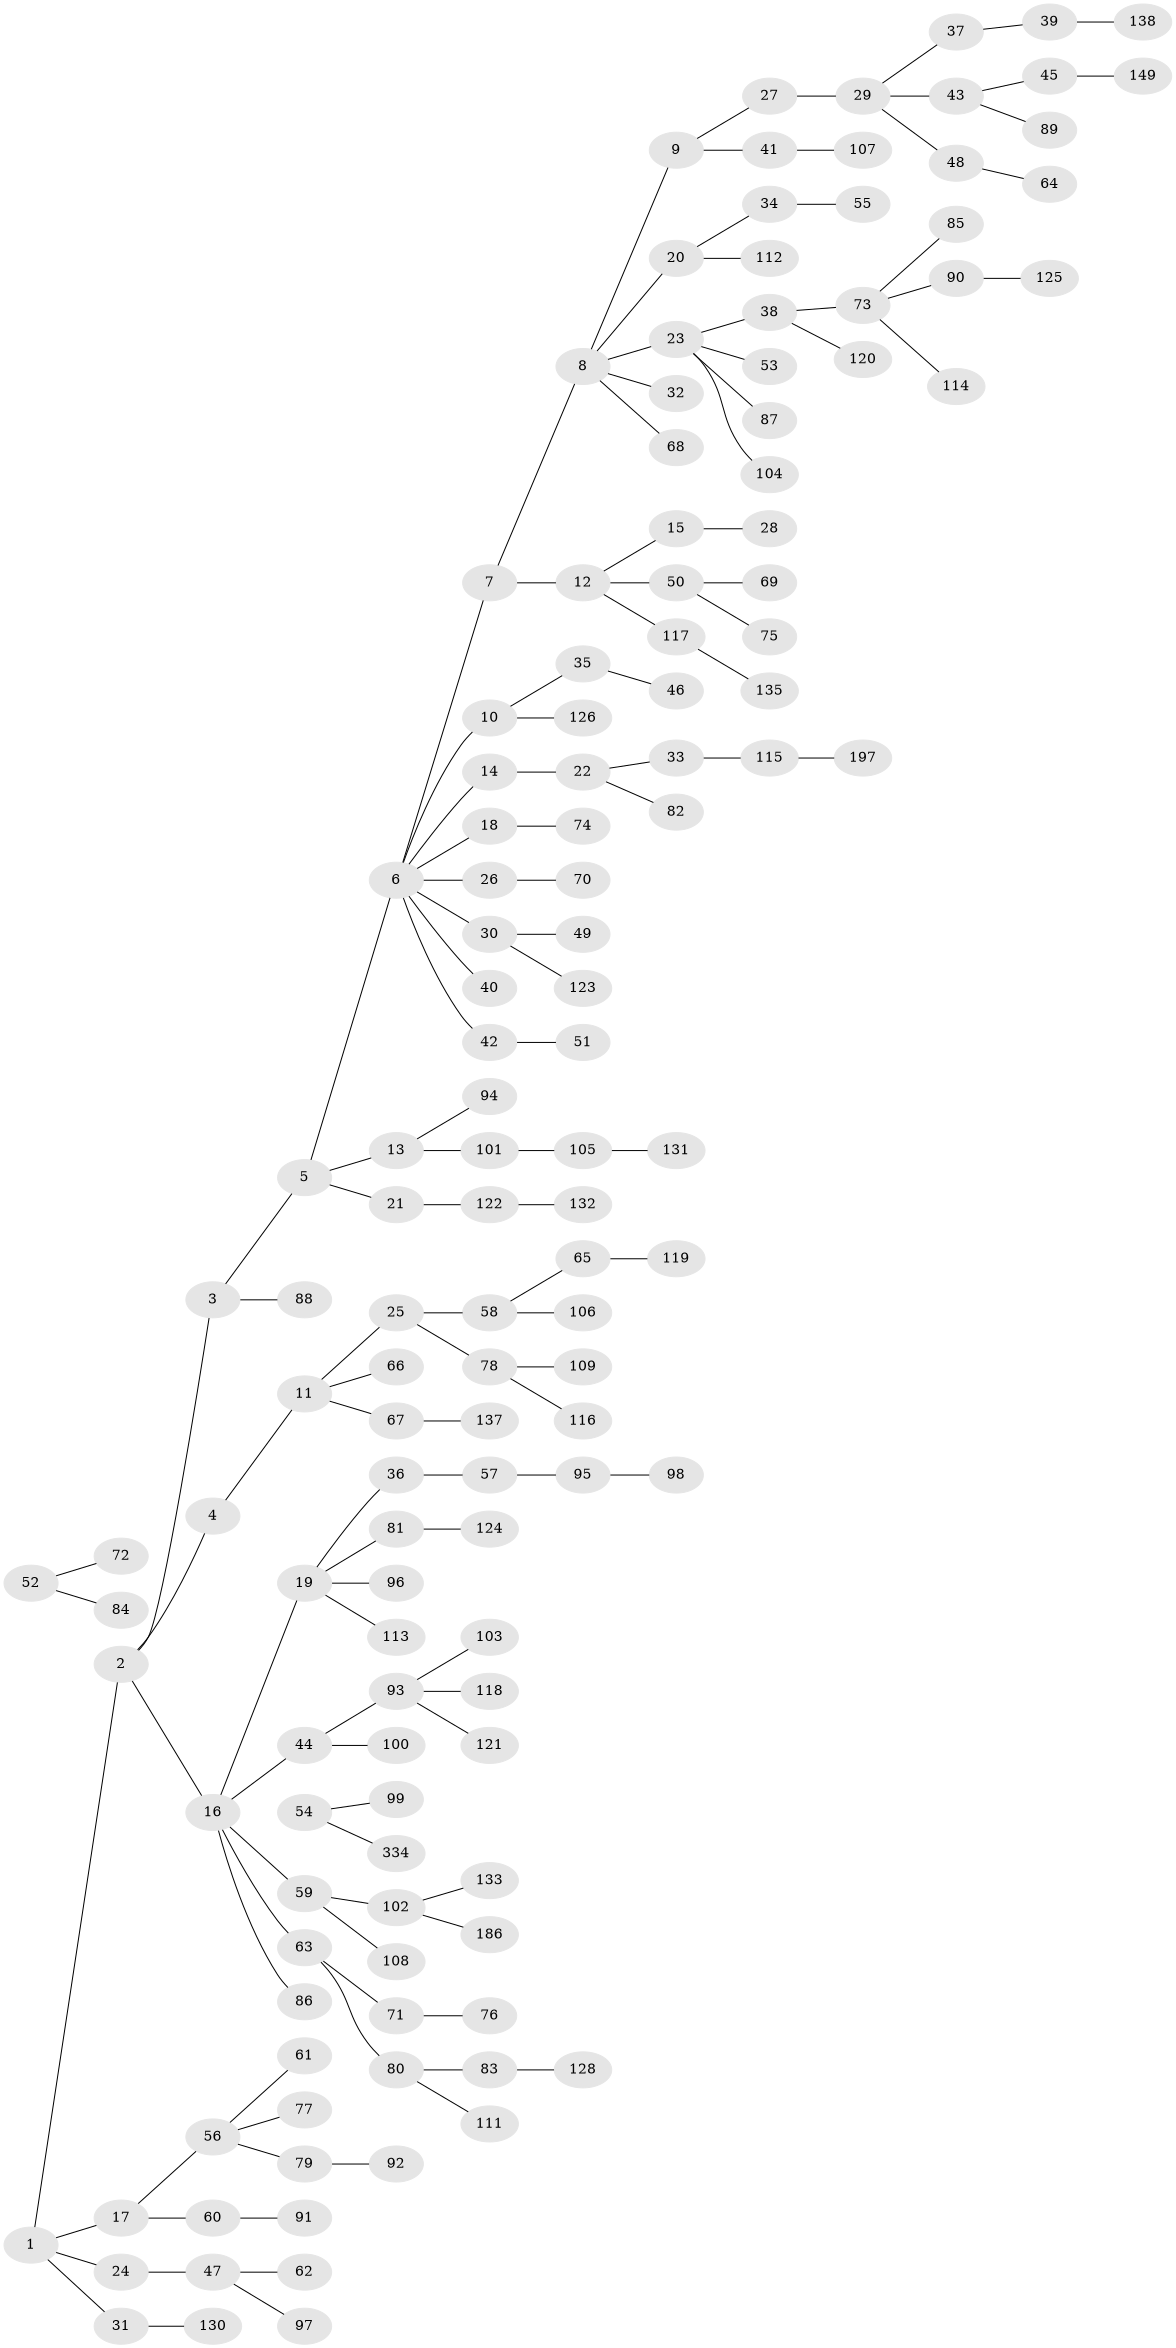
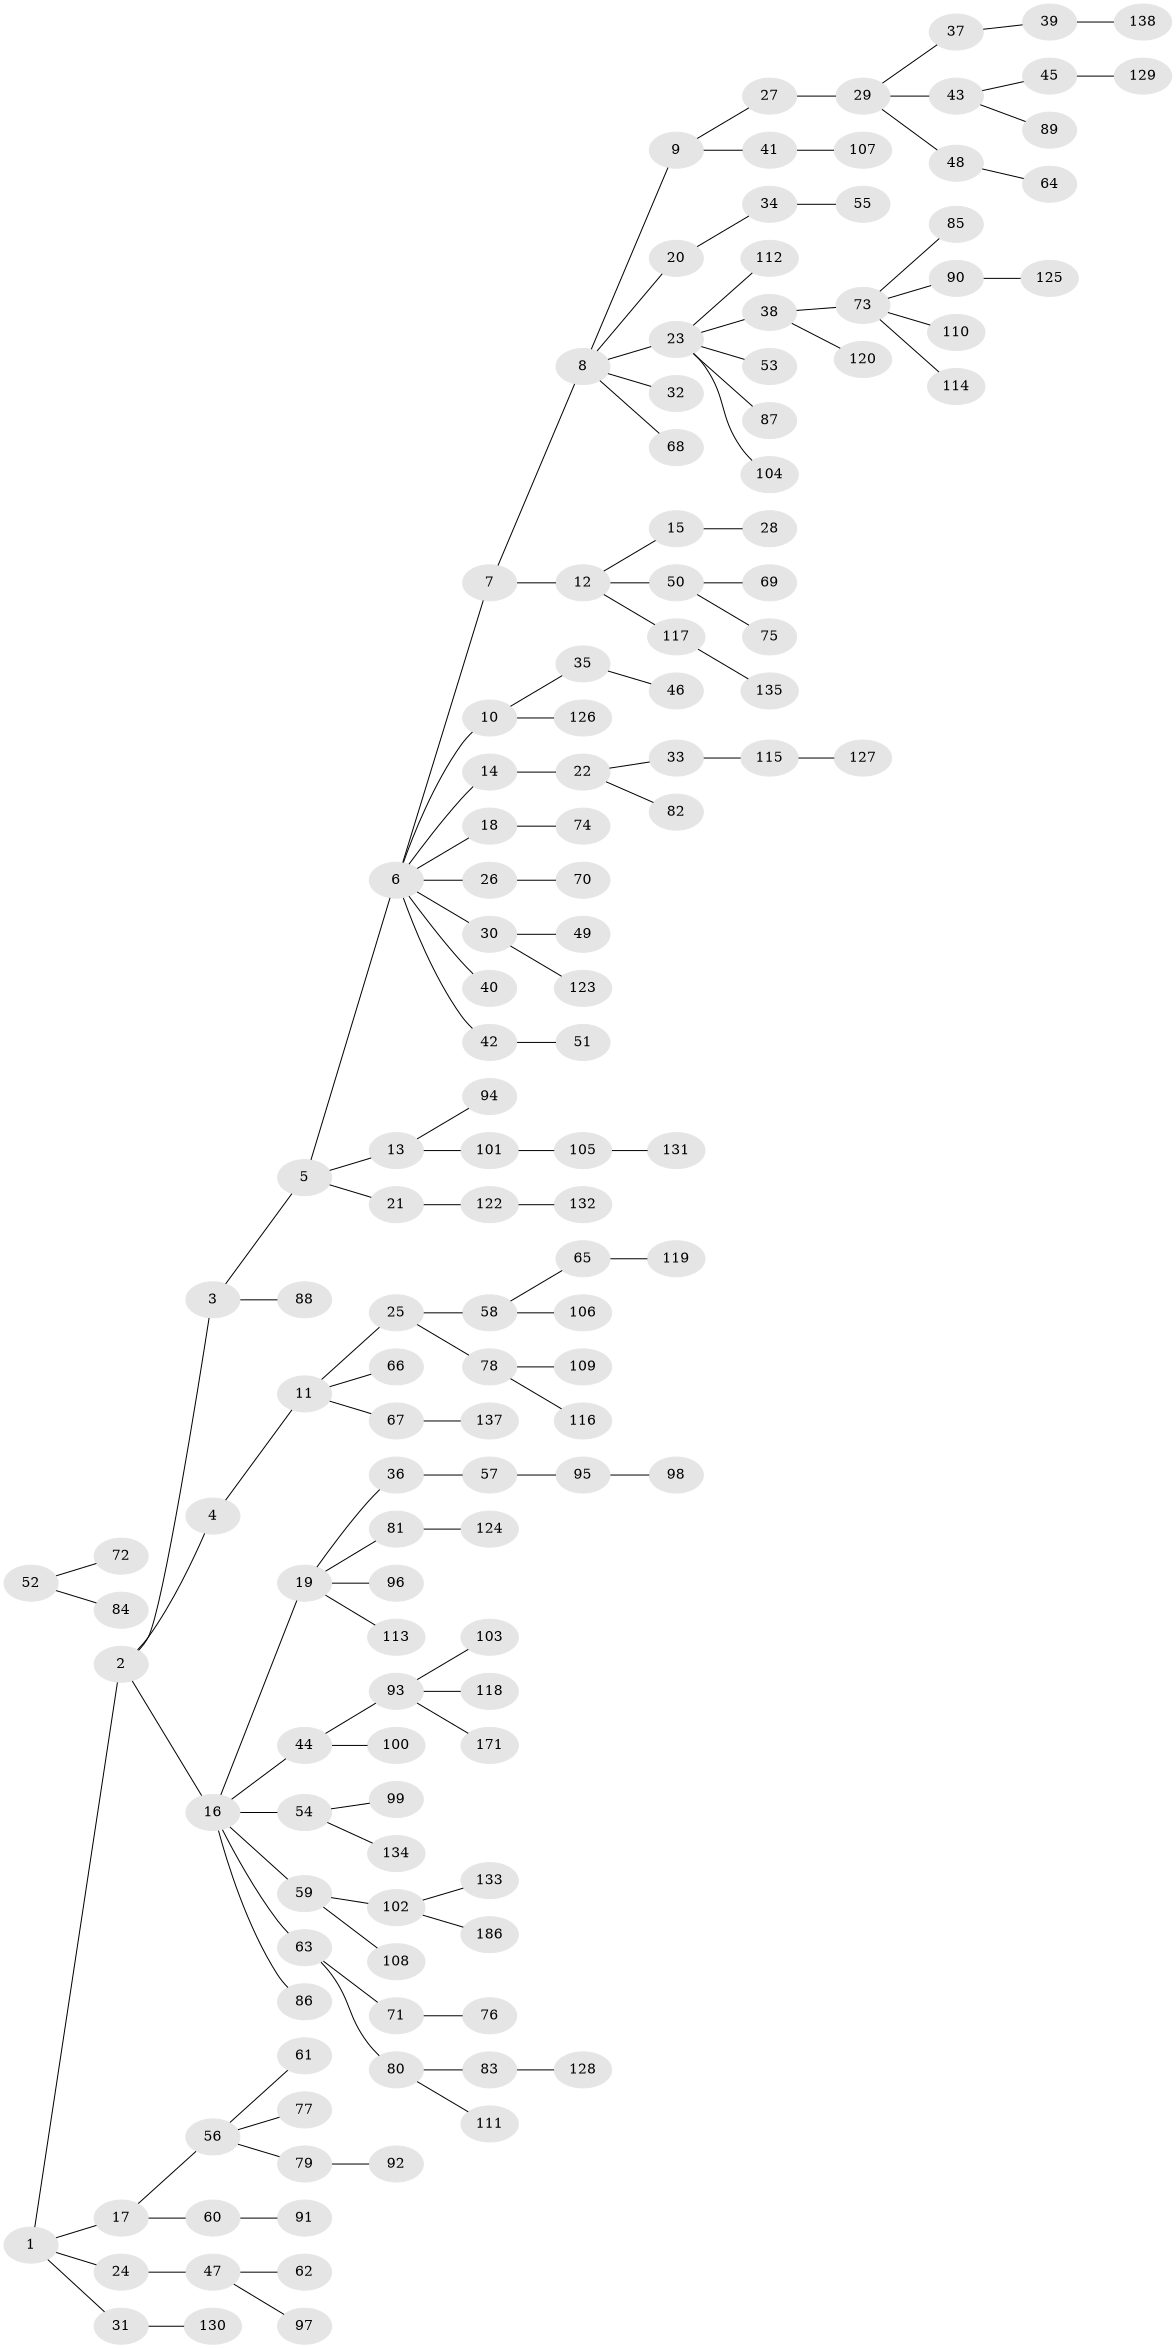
node "149": label "149" -> "129"
edge "20" -- "112": now "23" -- "112"
node "110": added
node "197": label "197" -> "127"
node "121": label "121" -> "171"
edge "16" -- "54": added
node "334": label "334" -> "134"
